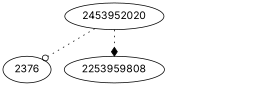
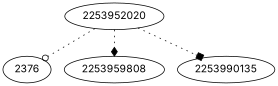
node "2453952020": label "2453952020" -> "2253952020"
node "2253990135": added
